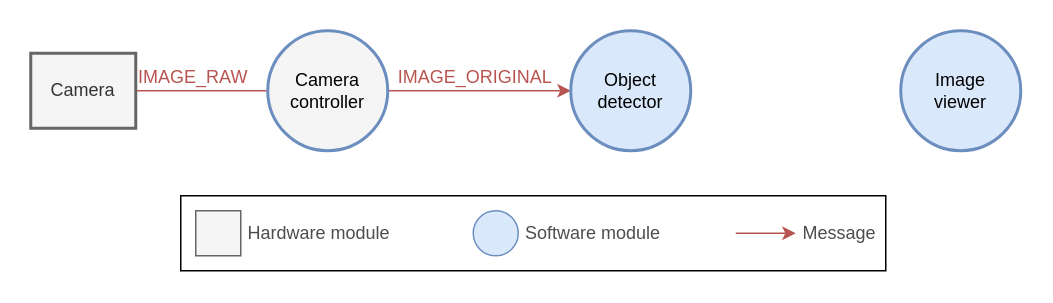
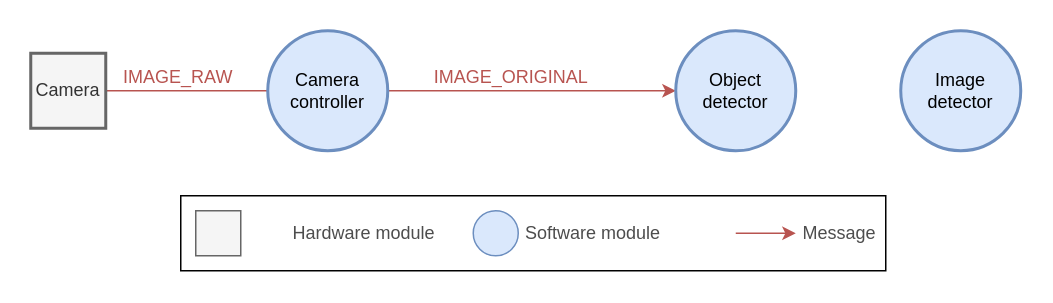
node "Camera": size 105x75 -> 75x75
node "Camera controller": fillcolor #f5f5f5 -> #dae8fc
node "Object detector": moved (631, 91) -> (736, 91)
node "Image viewer": label "Image viewer" -> "Image detector"
node "Hardware module": moved (316, 233) -> (361, 233)
